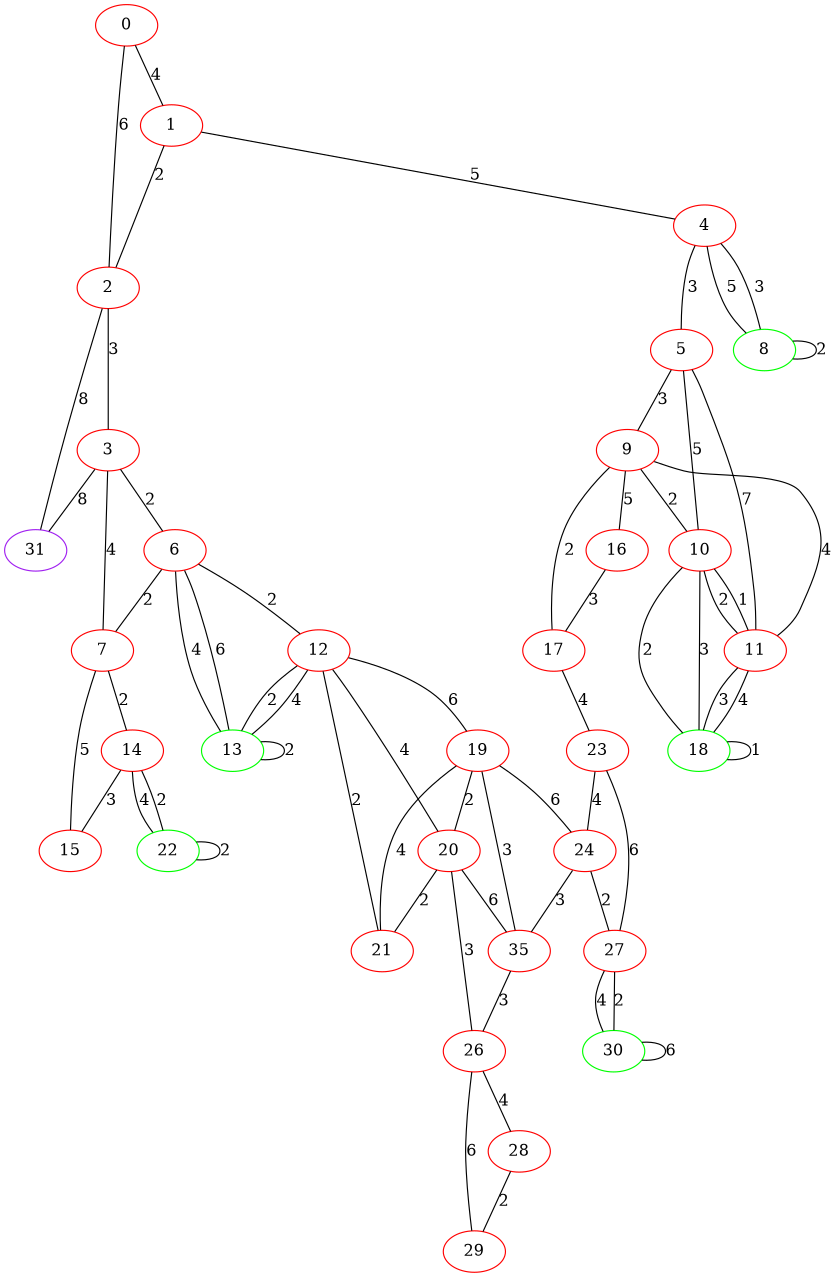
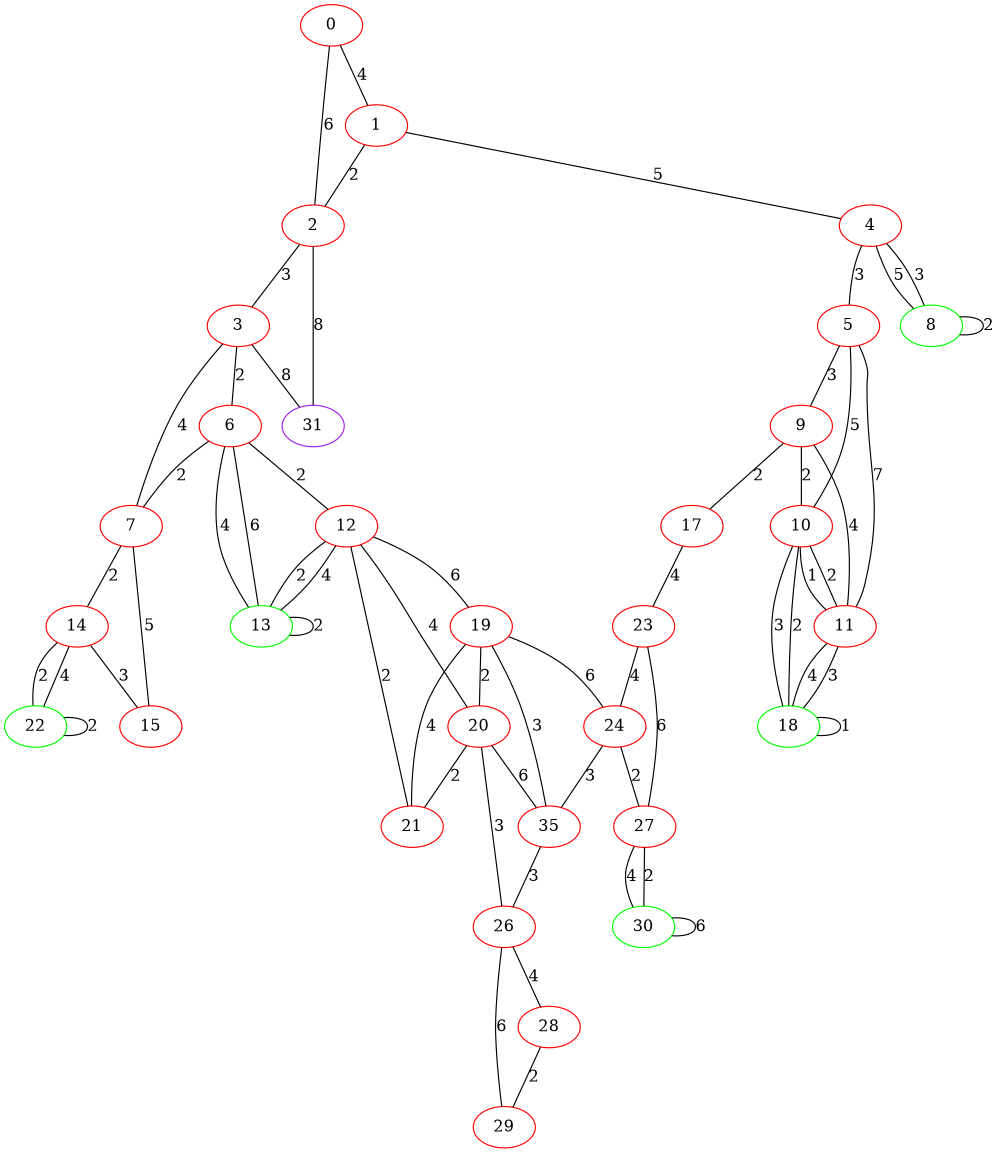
node "16": removed
